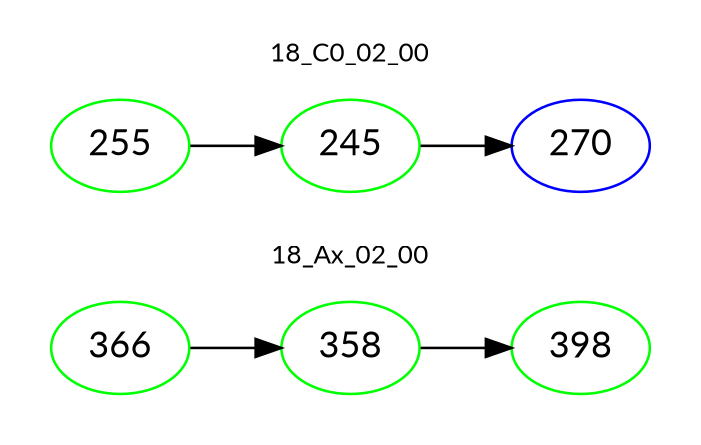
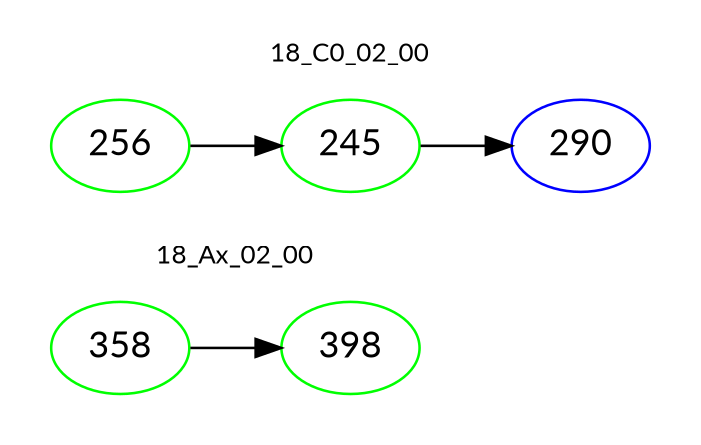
node "255": label "255" -> "256"
node "270": label "270" -> "290"
node "366": removed
